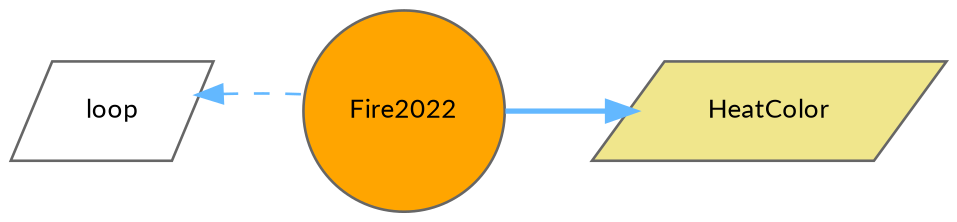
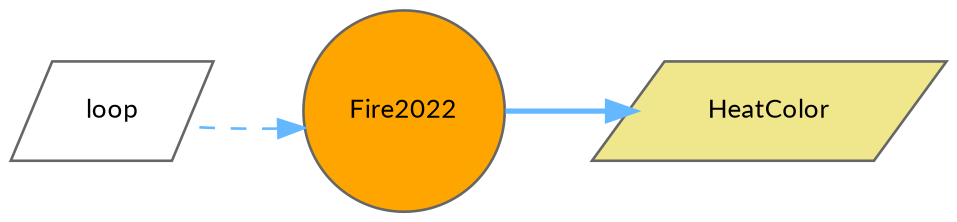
edge "Fire2022" -> "loop": reversed
